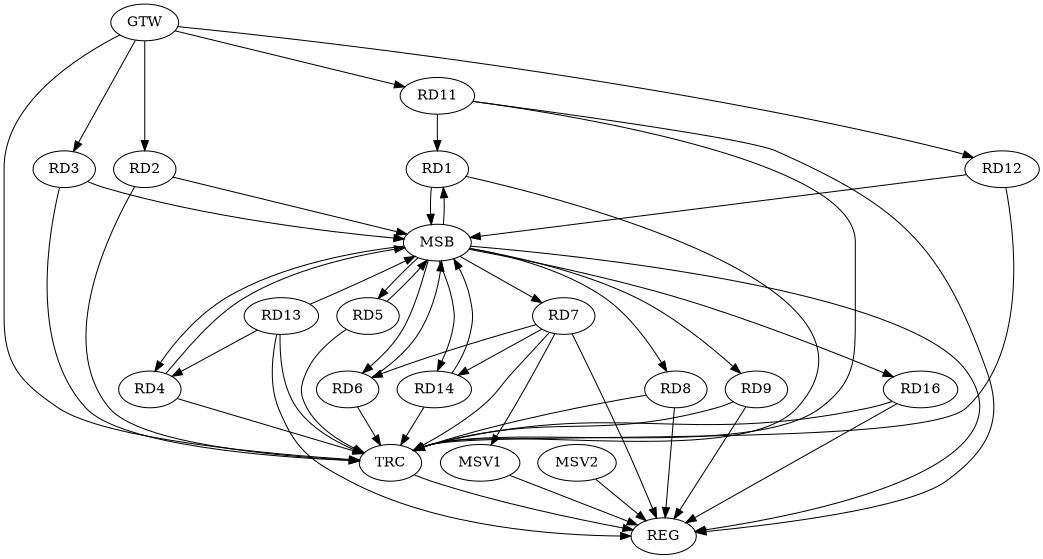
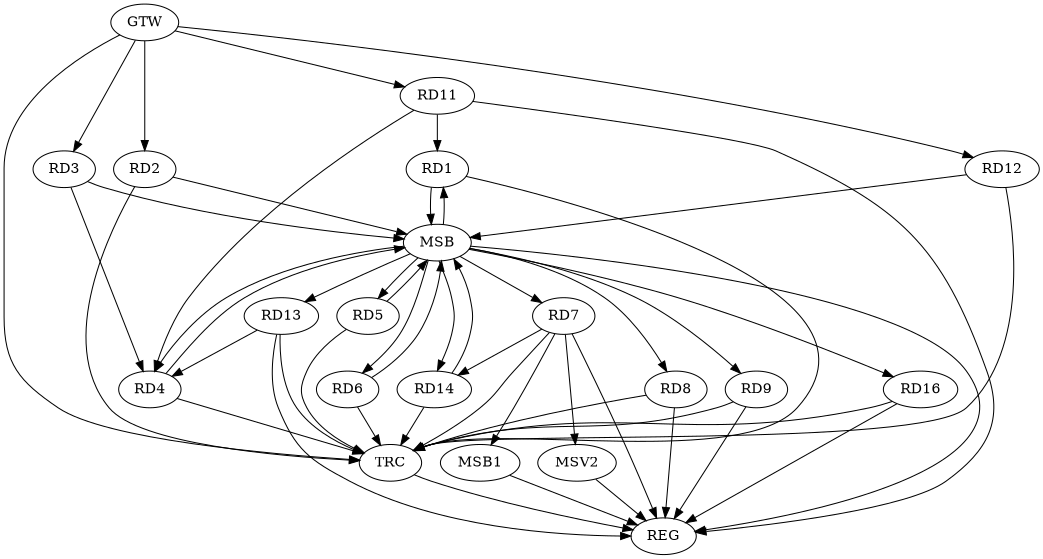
edge "RD13" -> "MSB": reversed
edge "RD11" -> "TRC": now "RD11" -> "RD4"
edge "RD7" -> "RD6": now "RD7" -> "MSV2"
edge "RD3" -> "TRC": now "RD3" -> "RD4"
node "MSV1": label "MSV1" -> "MSB1"
